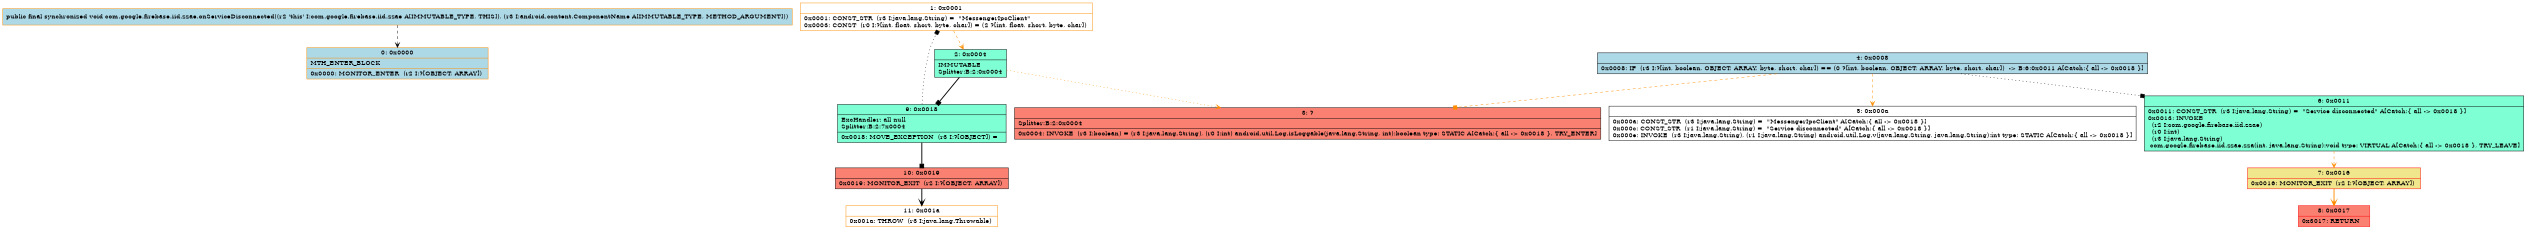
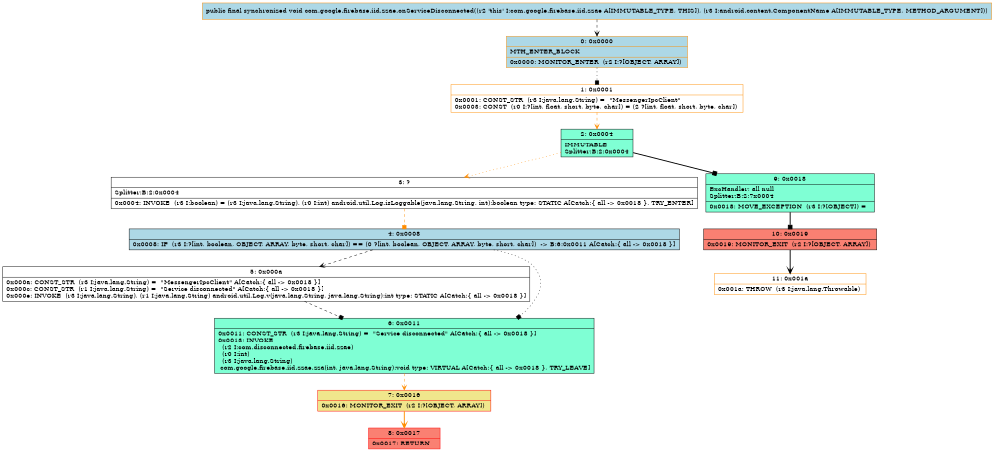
edge "9: 0x0018" -> "1: 0x0001": now "0: 0x0000" -> "1: 0x0001"
edge "4: 0x0008" -> "5: 0x000a": color darkorange -> black
edge "4: 0x0008" -> "3: ?": reversed
node "3: ?": fillcolor salmon -> white
node "6: 0x0011": text "(r2 I:com.google.firebase.iid.zzae)" -> "(r2 I:com.disconnected.firebase.iid.zzae)"
node "8: 0x0017": text "0x3017: RETURN" -> "0x0017: RETURN"
edge "5: 0x000a" -> "6: 0x0011": added
